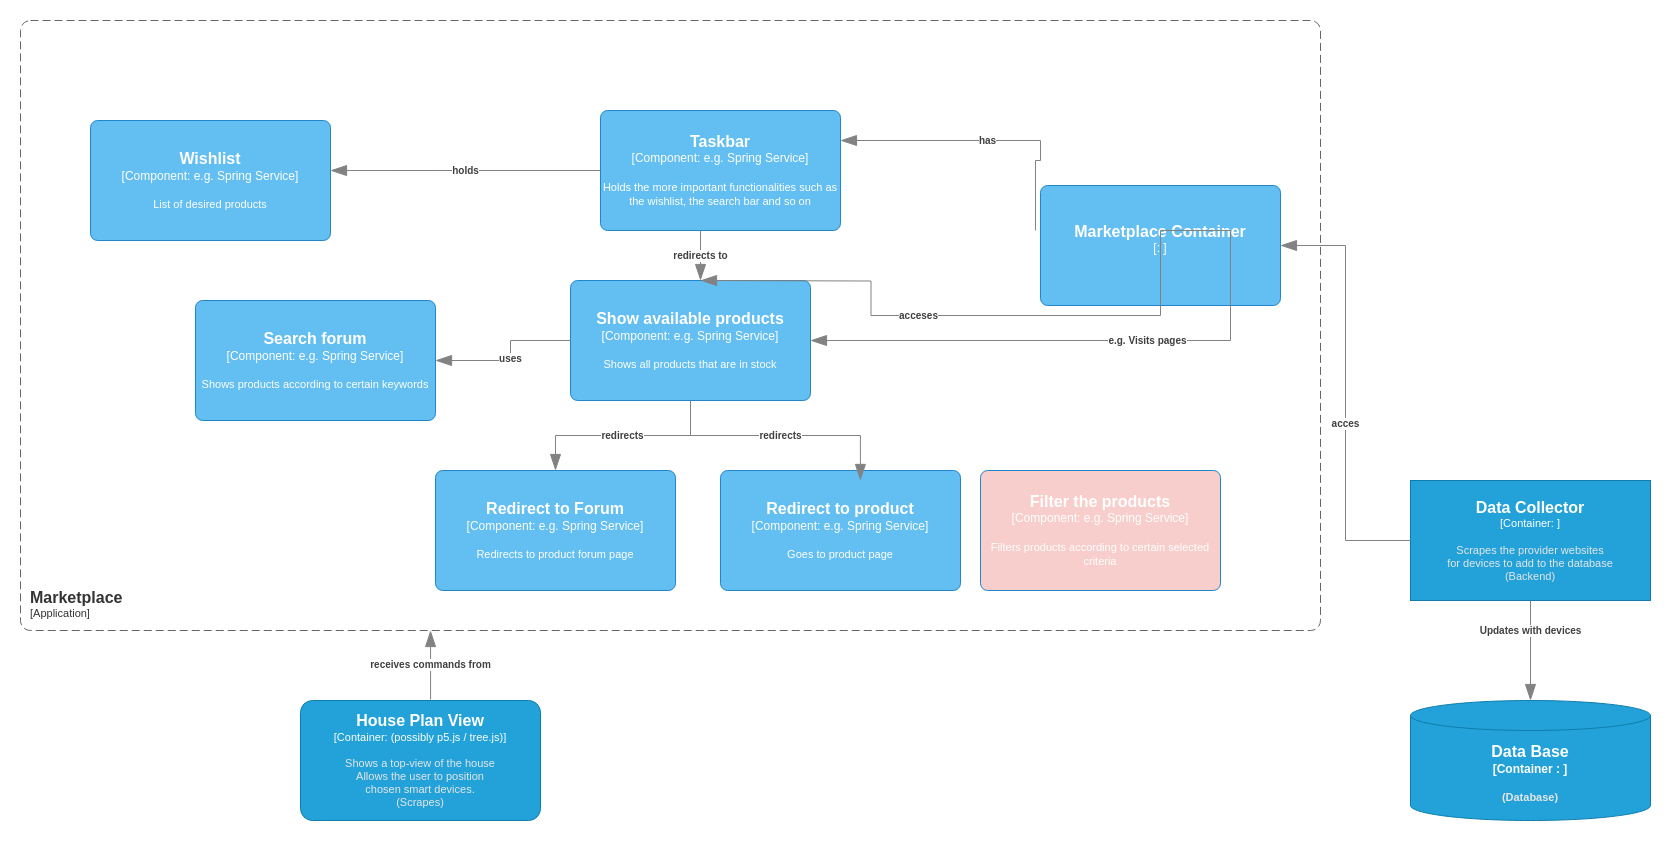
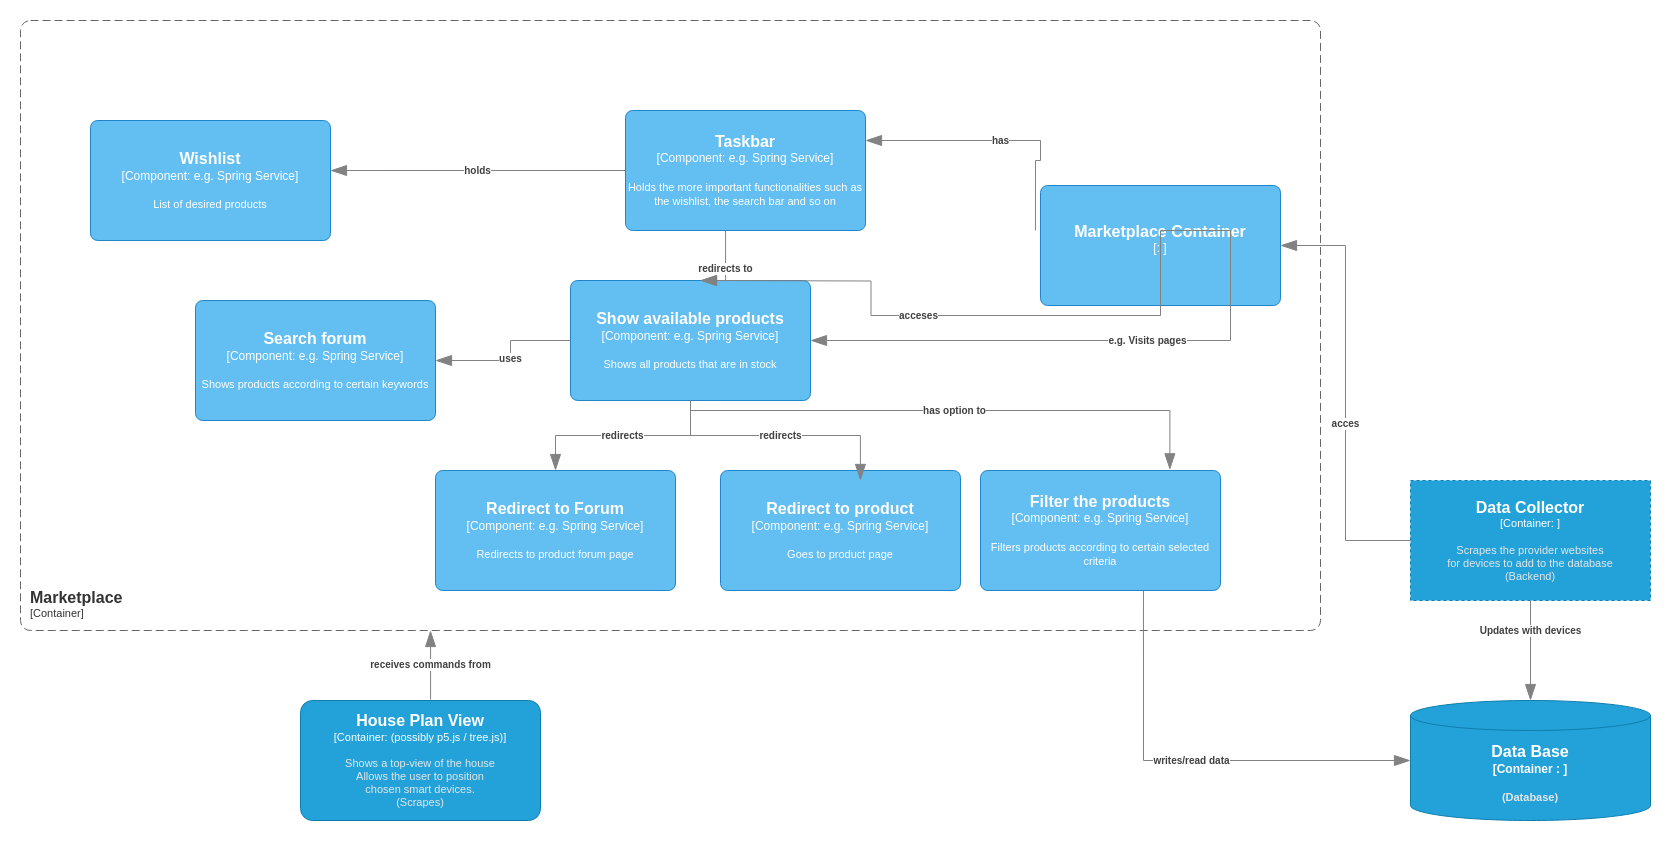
node "Taskbar [Component: e.g. Spring Service] Holds the more important functionalities such as the wishlist, the search bar and so on": moved (721, 171) -> (746, 171)
edge "Show available products [Component: e.g. Spring Service] Shows all products that are in stock" -> "Filter the products [Component: e.g. Spring Service] Filters products according to certain selected criteria": added, label "has option to"
node "Filter the products [Component: e.g. Spring Service] Filters products according to certain selected criteria": fillcolor #f8cecc -> #63bef2
node "Data Collector [Container: ] Scrapes the provider websites for devices to add to the database (Backend)": style solid -> dashed
node "Marketplace [Application]": label "Marketplace [Application]" -> "Marketplace [Container]"
edge "Filter the products [Component: e.g. Spring Service] Filters products according to certain selected criteria" -> "Data Base [Container : ] (Database)": added, label "writes/read data"
